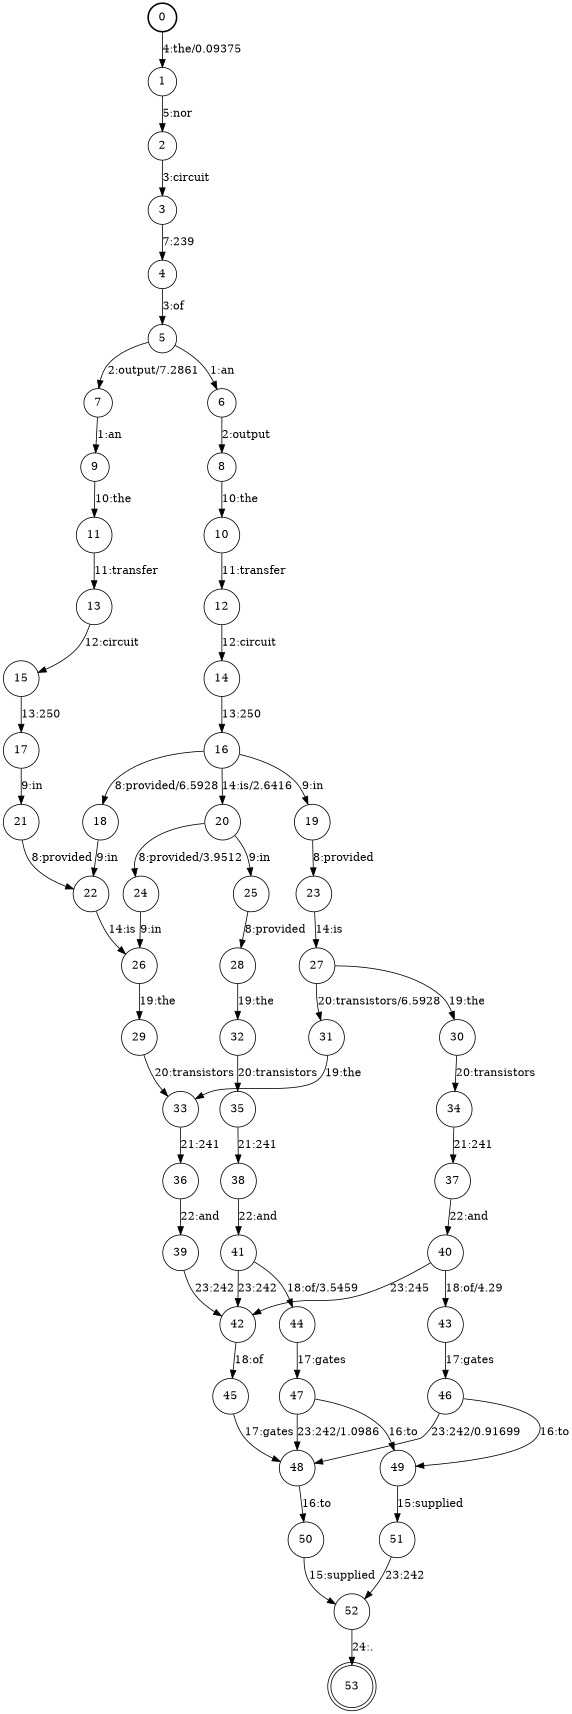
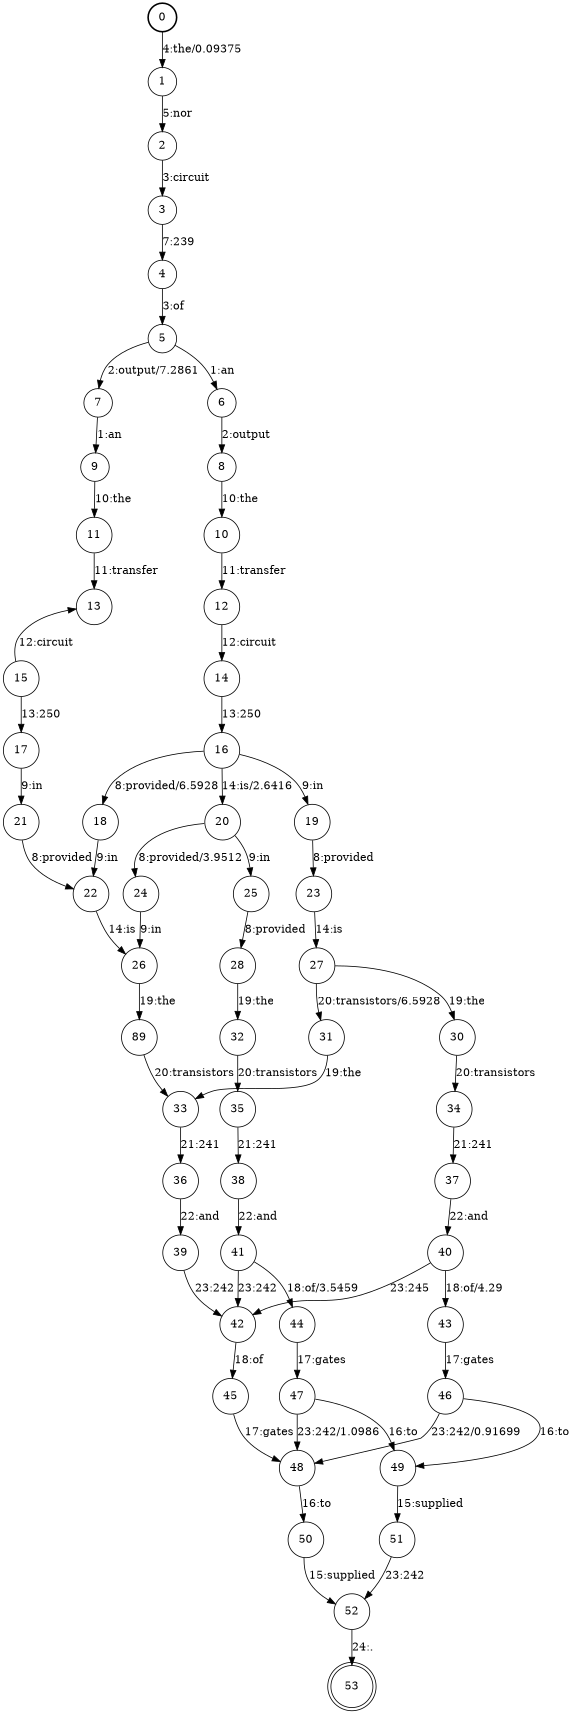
edge "13" -> "15": reversed
node "29": label "29" -> "89"
